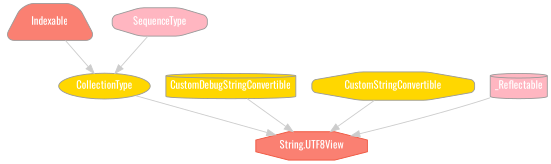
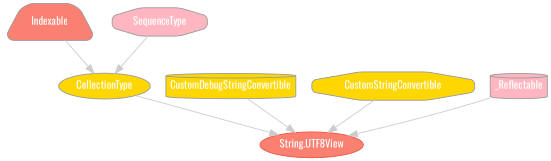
node "String.UTF8View": shape octagon -> ellipse
